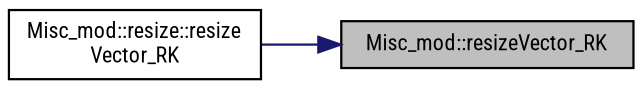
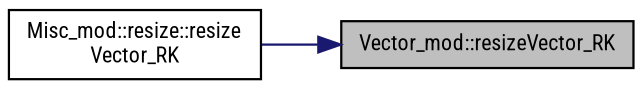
node "Misc_mod::resizeVector_RK": label "Misc_mod::resizeVector_RK" -> "Vector_mod::resizeVector_RK"
